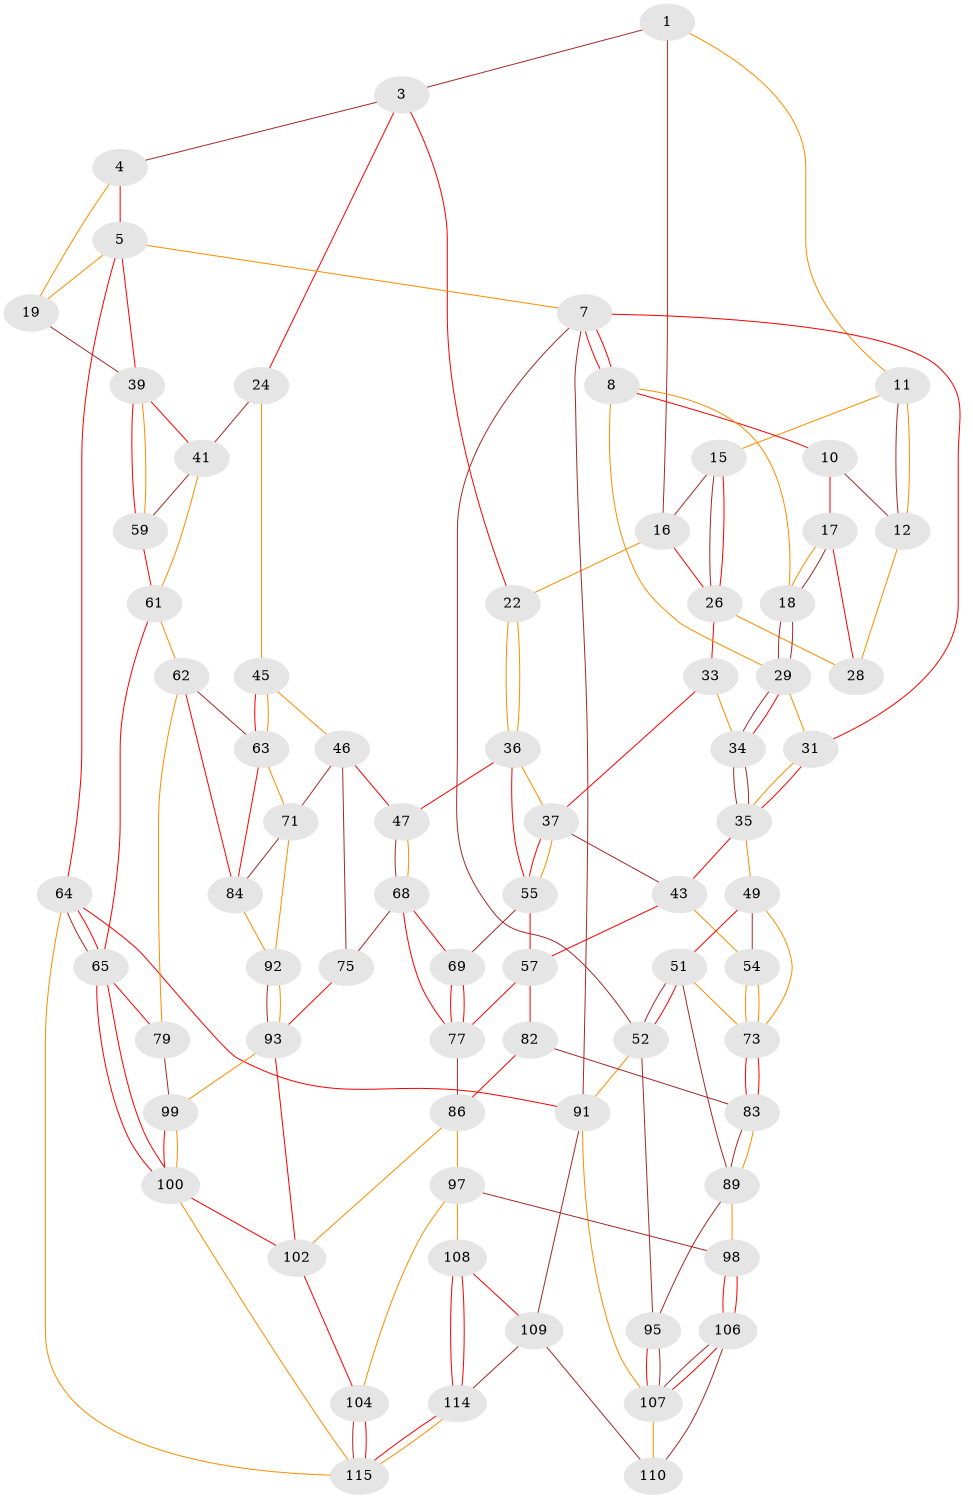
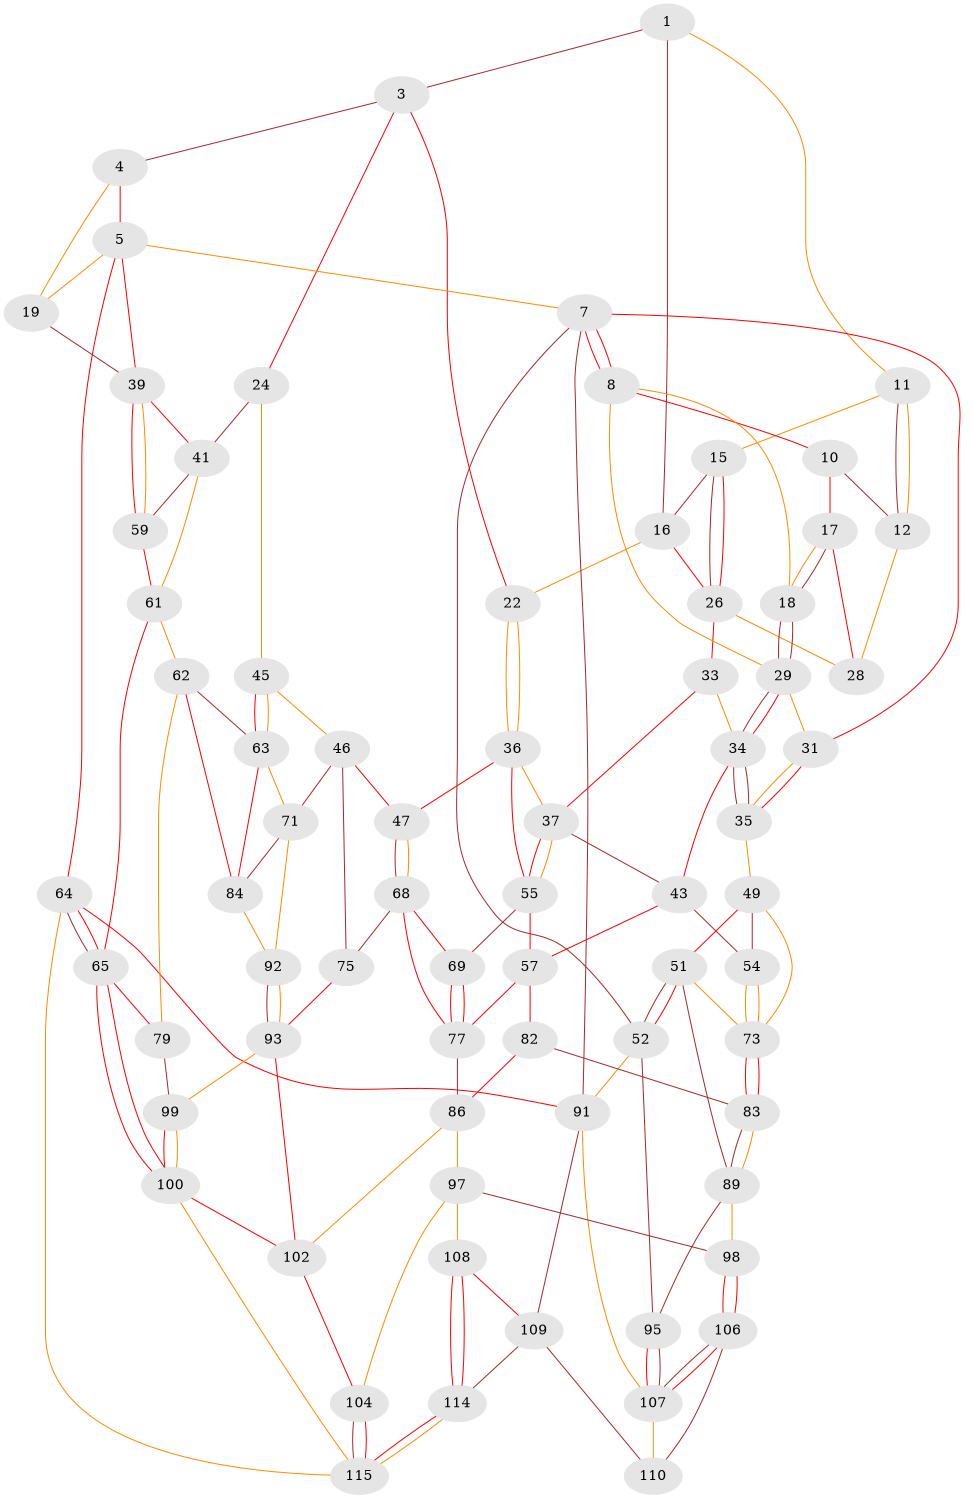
edge "35" -- "43": now "34" -- "43"
edge "43" -- "54": color darkorange -> brown
